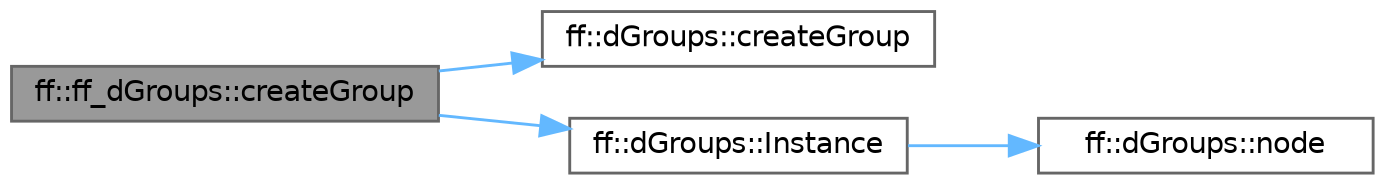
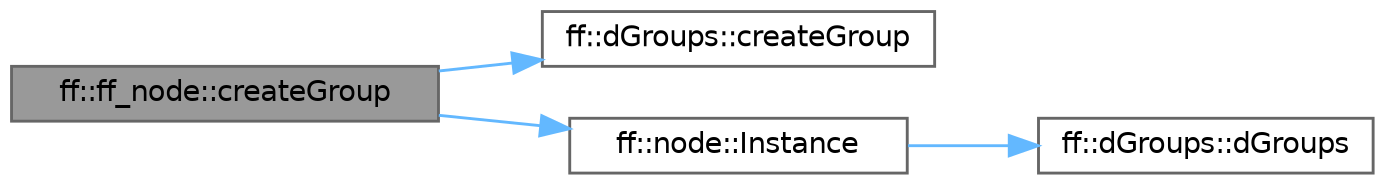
node "ff::ff_dGroups::createGroup": label "ff::ff_dGroups::createGroup" -> "ff::ff_node::createGroup"
node "ff::dGroups::Instance": label "ff::dGroups::Instance" -> "ff::node::Instance"
node "ff::dGroups::node": label "ff::dGroups::node" -> "ff::dGroups::dGroups"
